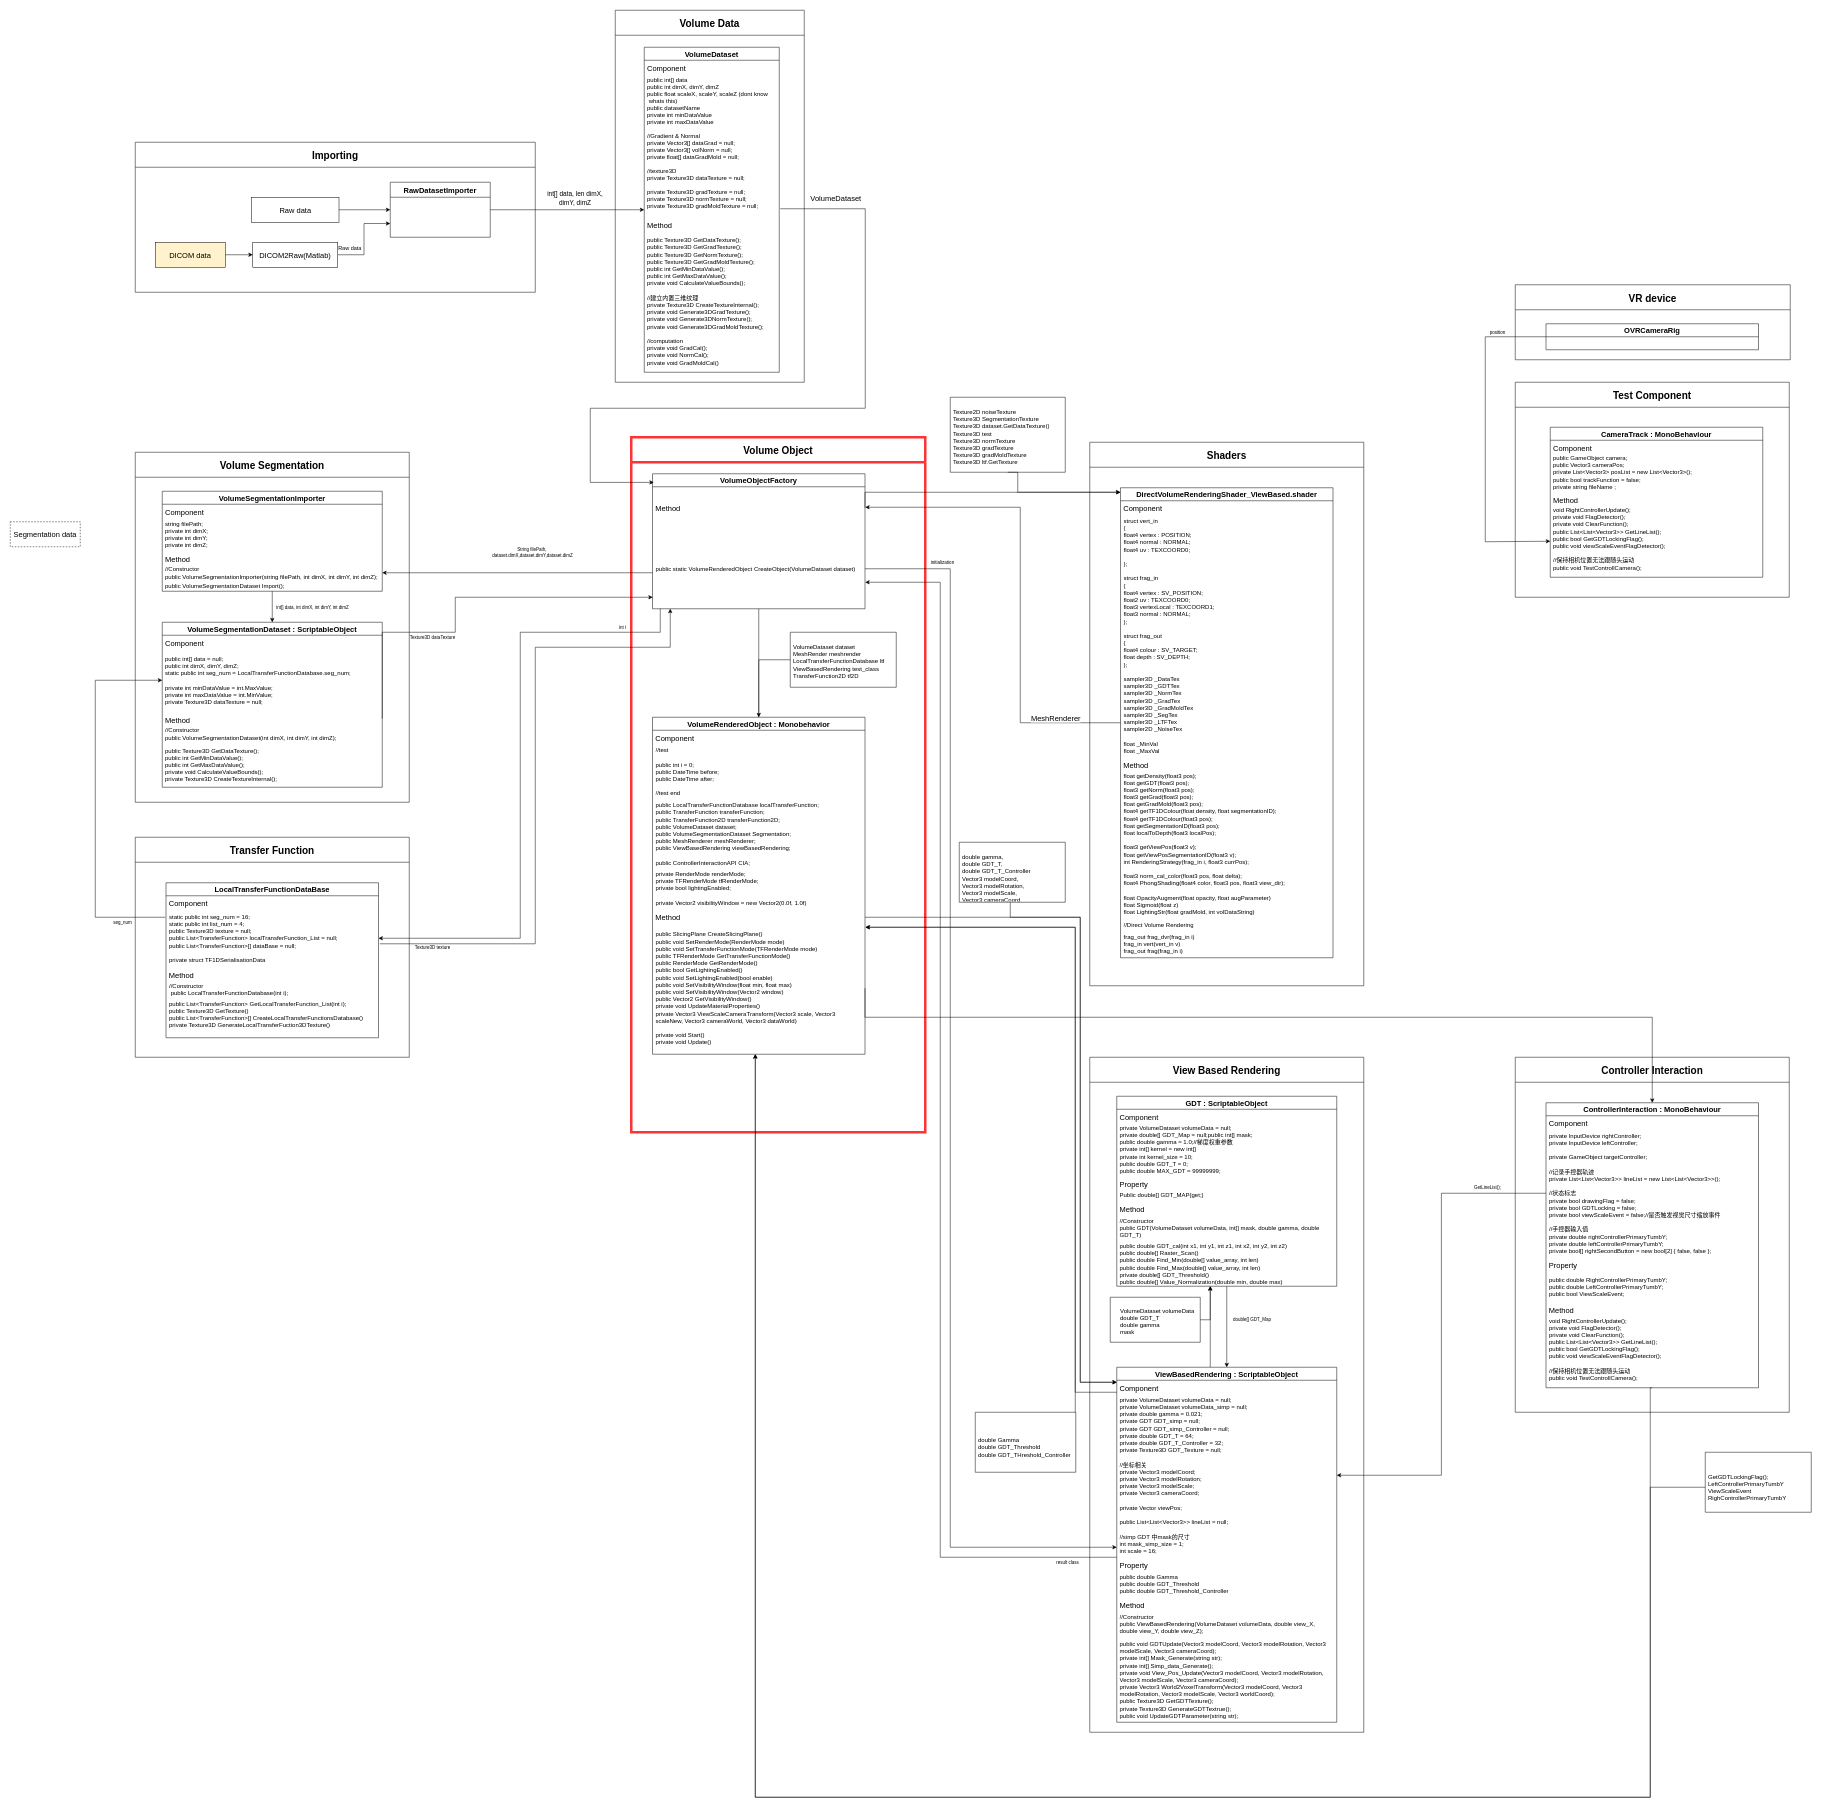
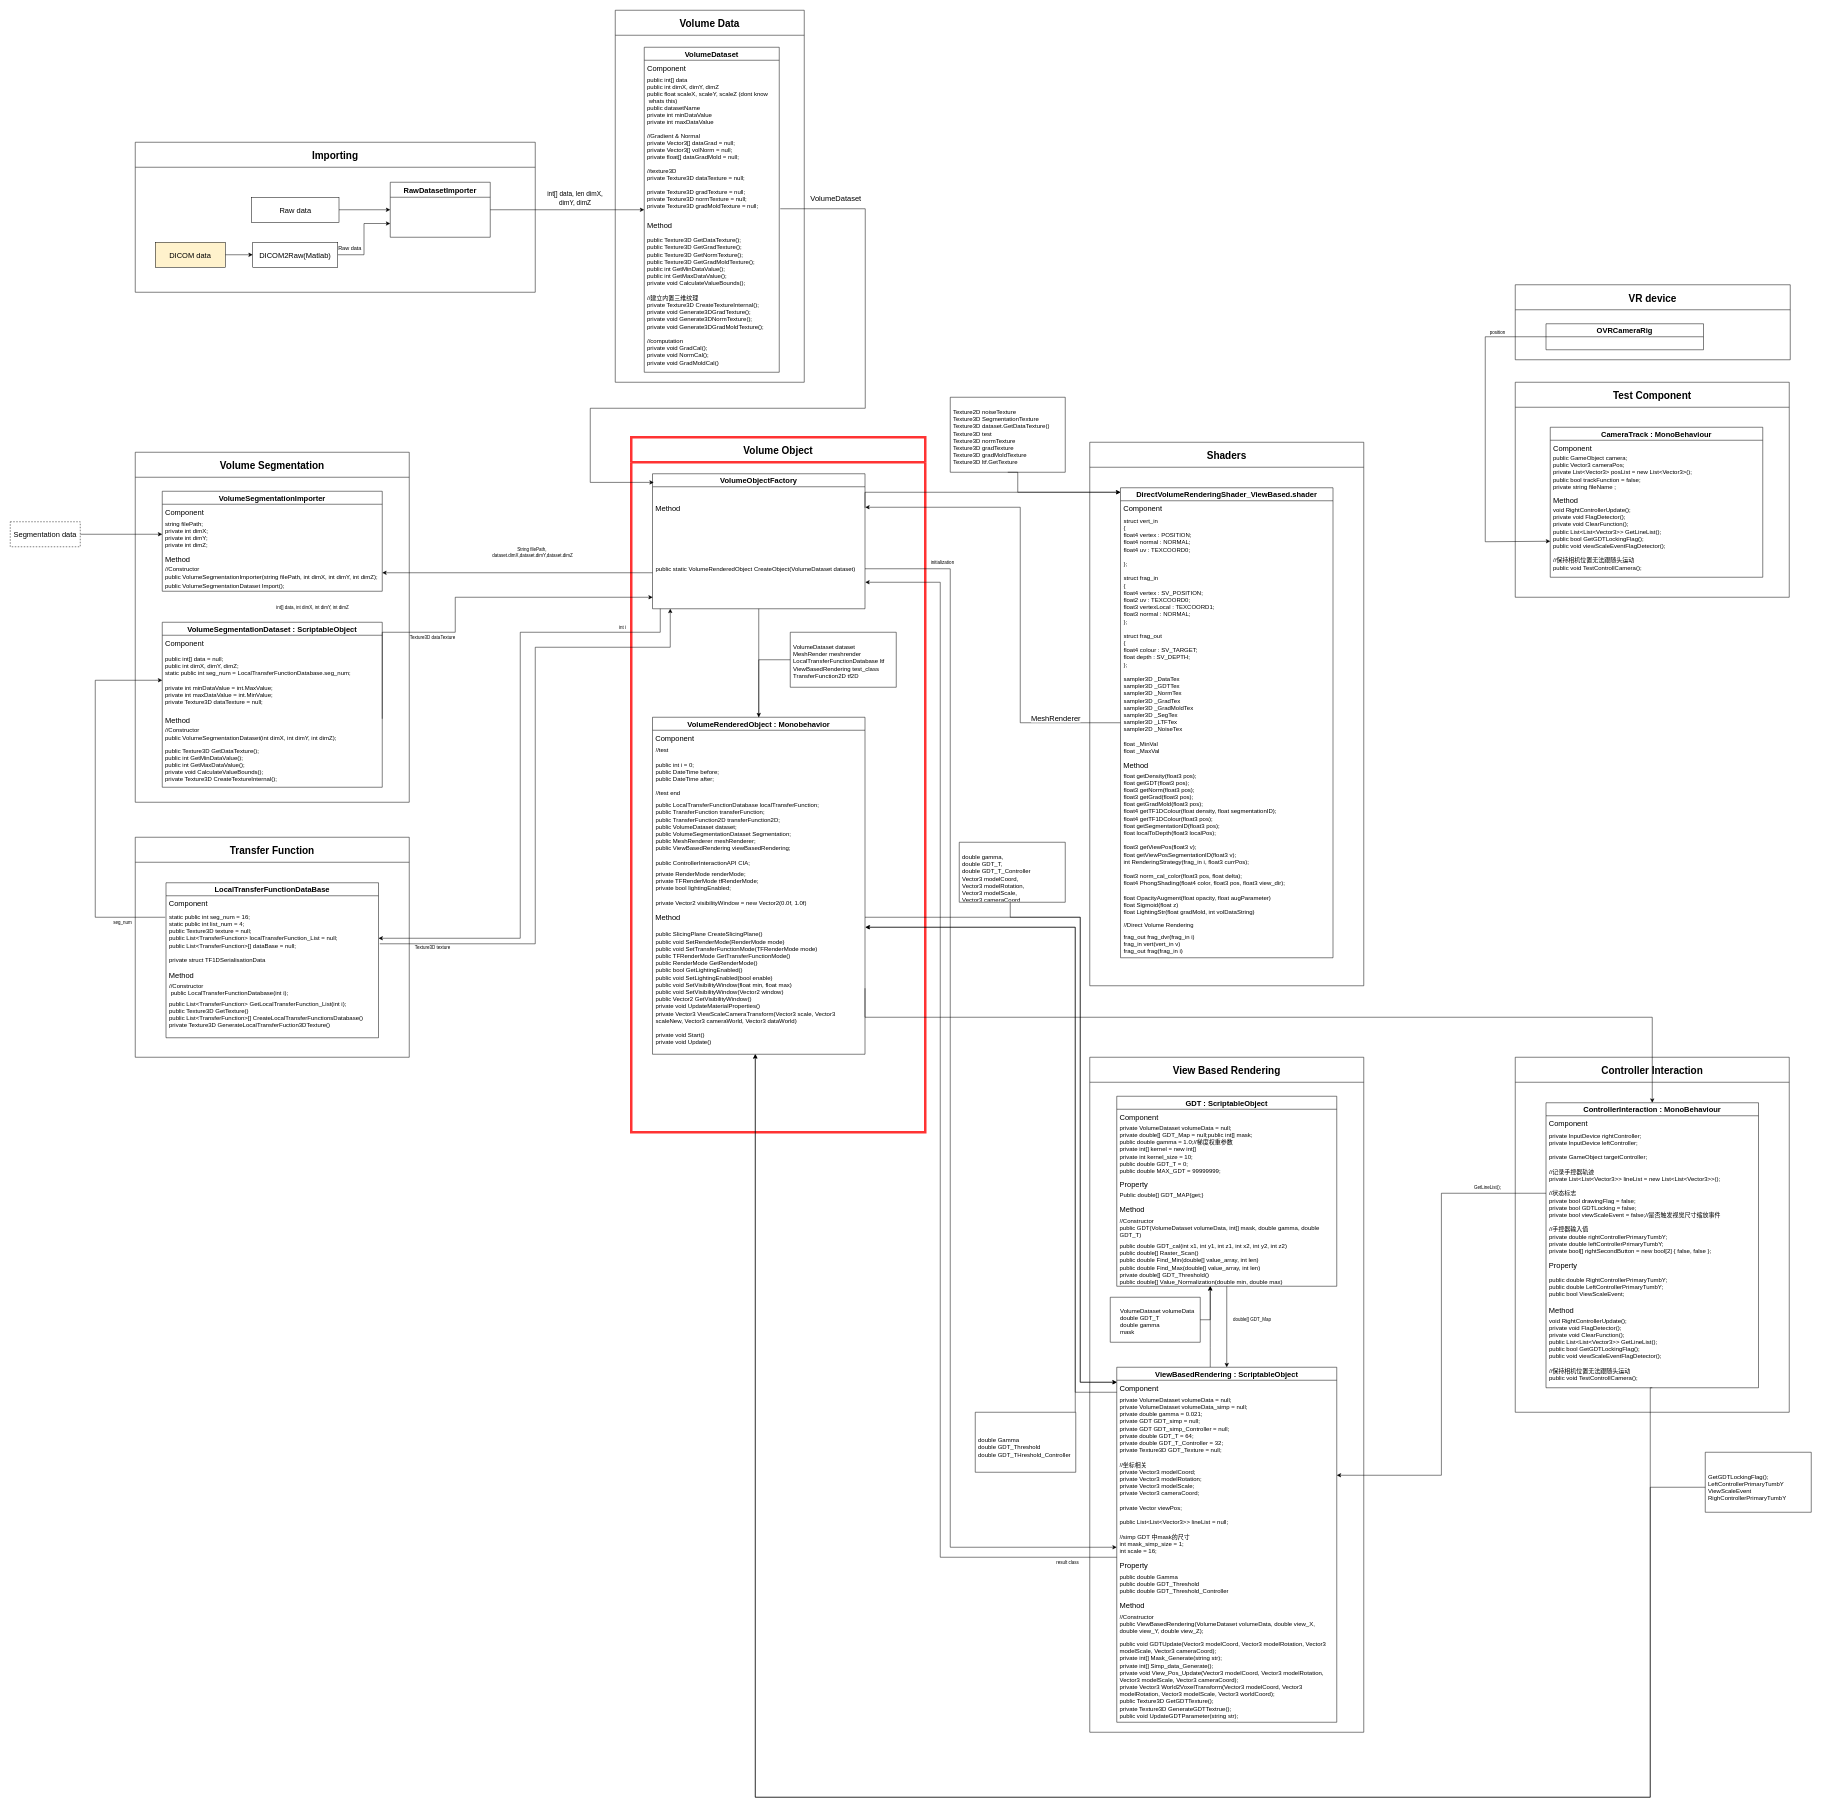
node "OVRCameraRig": size 213x26 -> 158x26
edge "Segmentation data" -> "string filePath; private int dimX; private int dimY; private int dimZ;": added
edge "VolumeSegmentationImporter" -> "VolumeSegmentationDataset : ScriptableObject": removed
